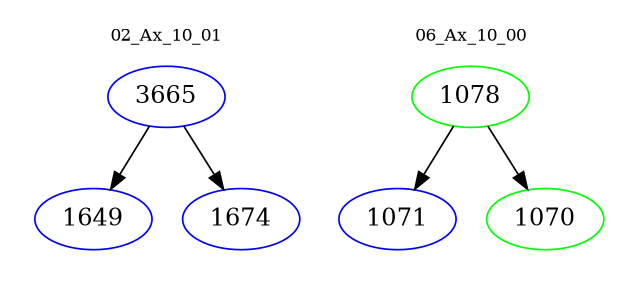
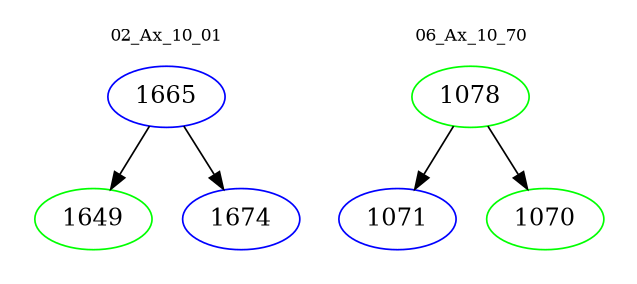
cluster "06_Ax_10_00": label "06_Ax_10_00" -> "06_Ax_10_70"
node "3665": label "3665" -> "1665"
node "1649": color blue -> green
